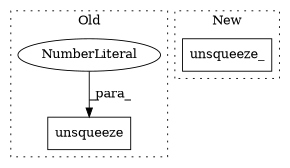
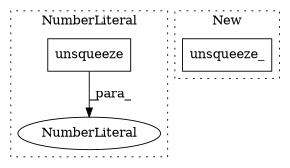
cluster "Old": label "Old" -> "NumberLiteral"
edge "NumberLiteral" -> "unsqueeze": reversed
